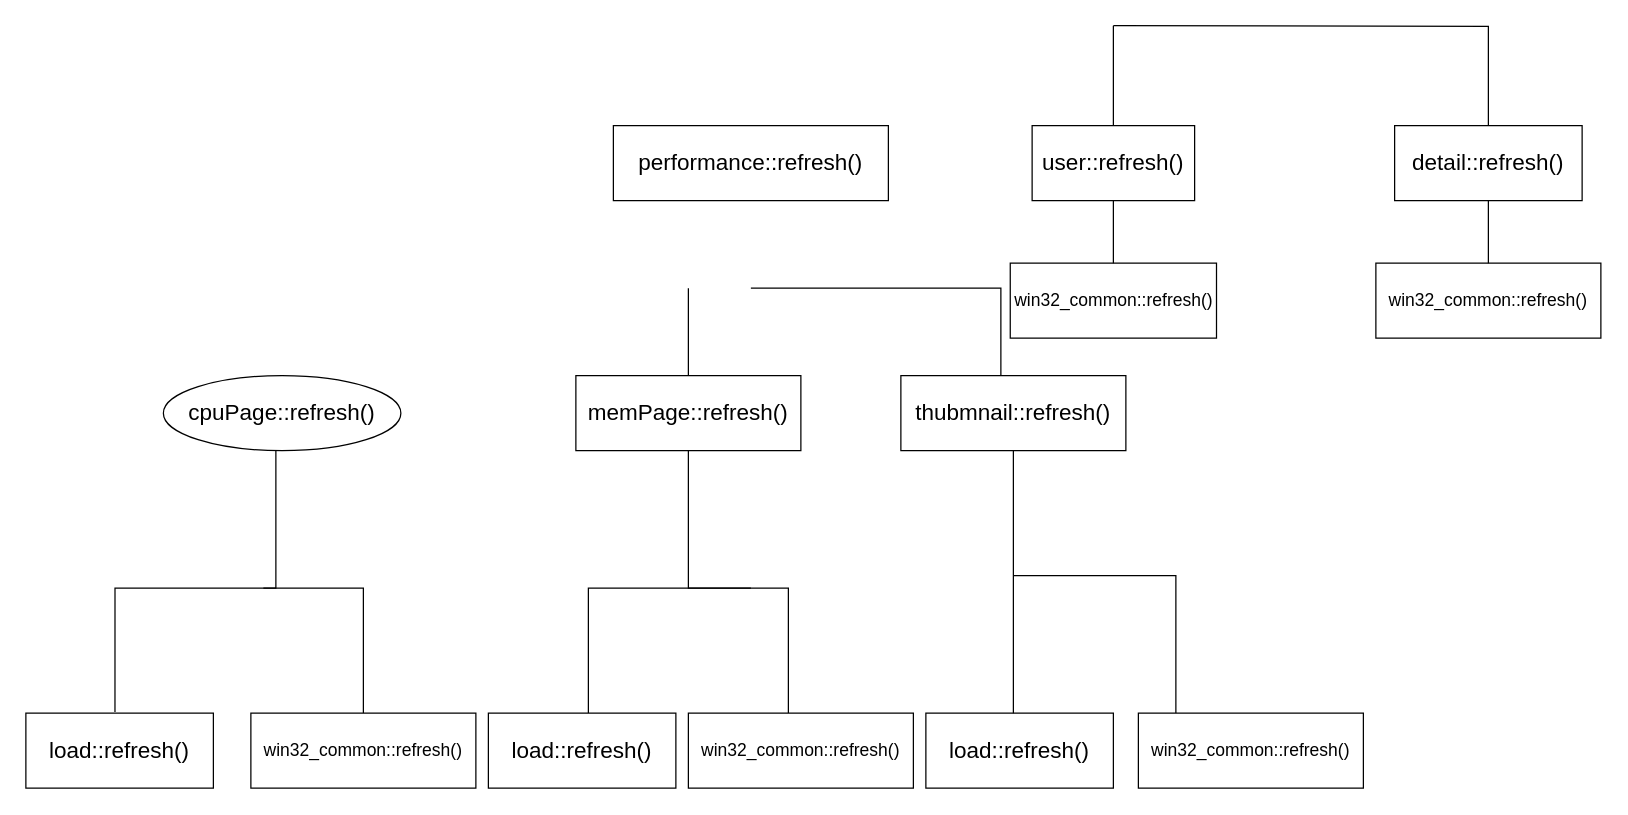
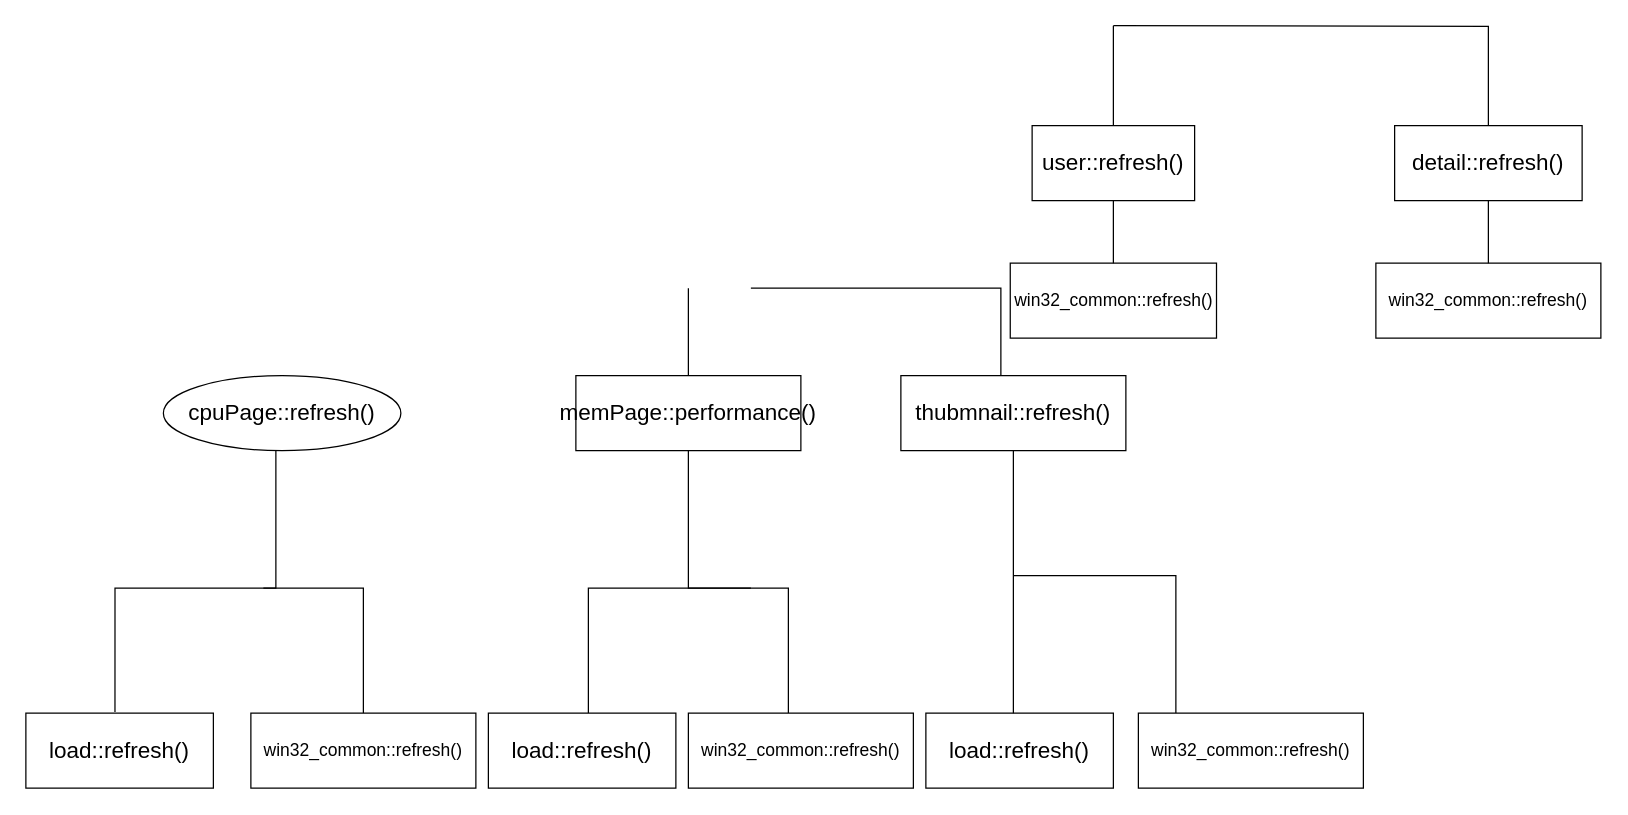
node "performance::refresh()": removed
node "memPage::refresh()": label "memPage::refresh()" -> "memPage::performance()"
